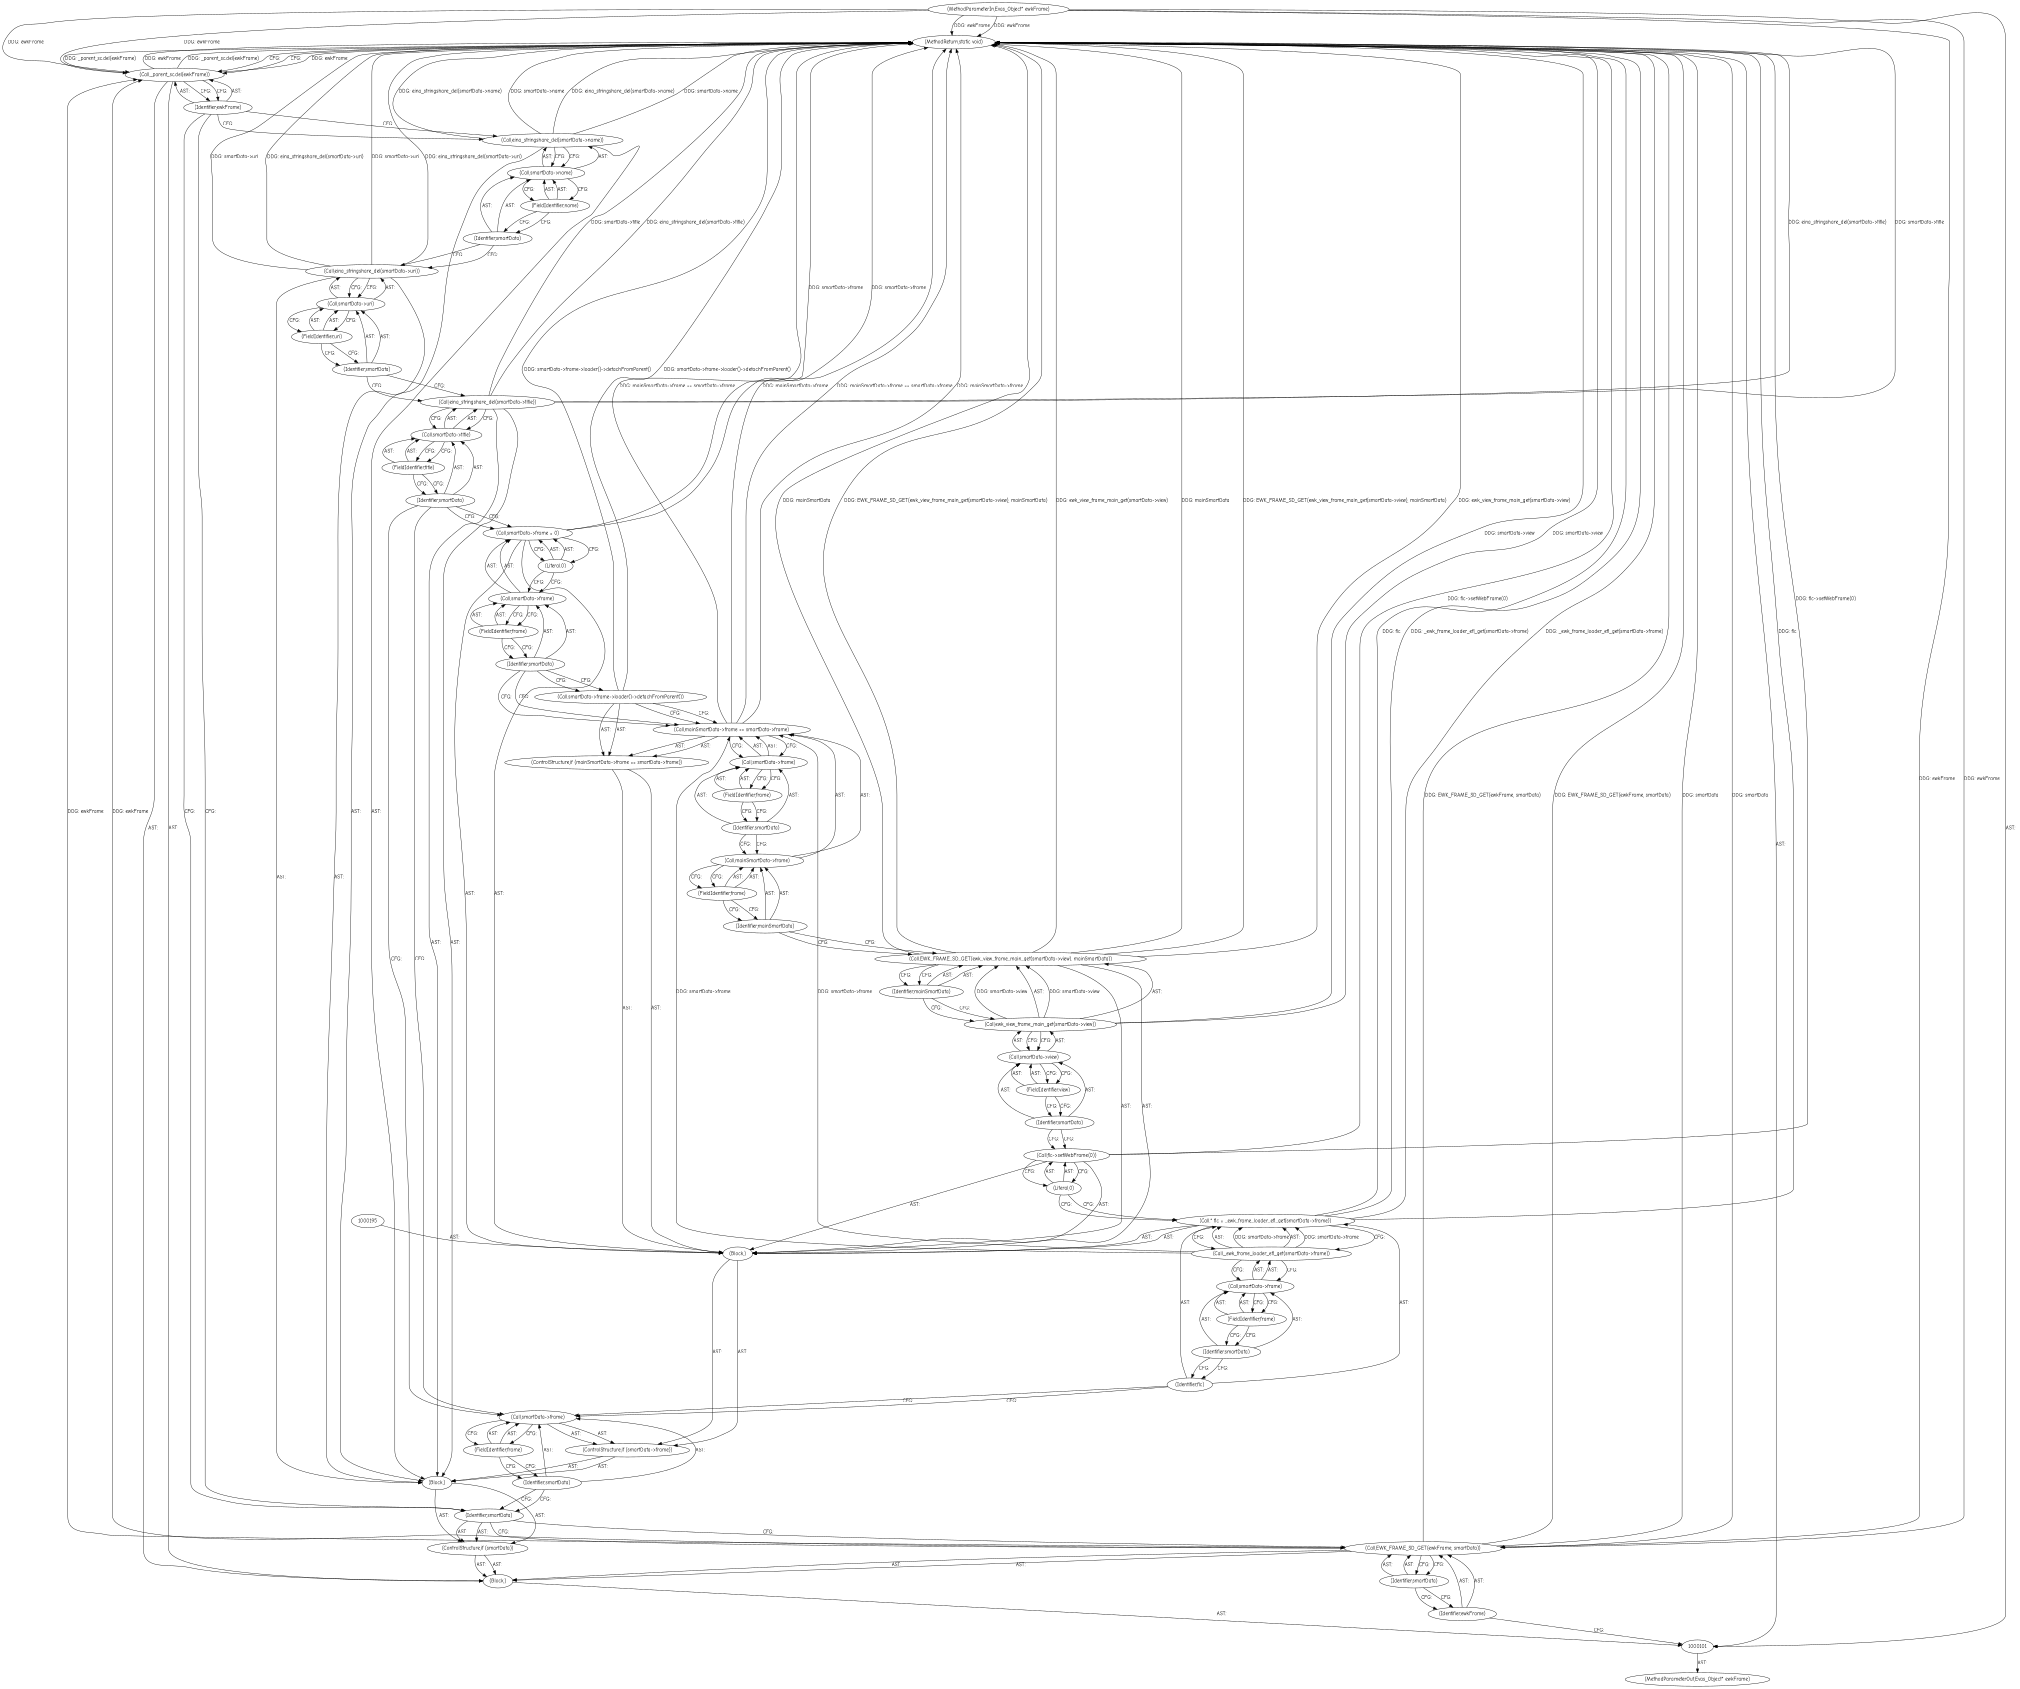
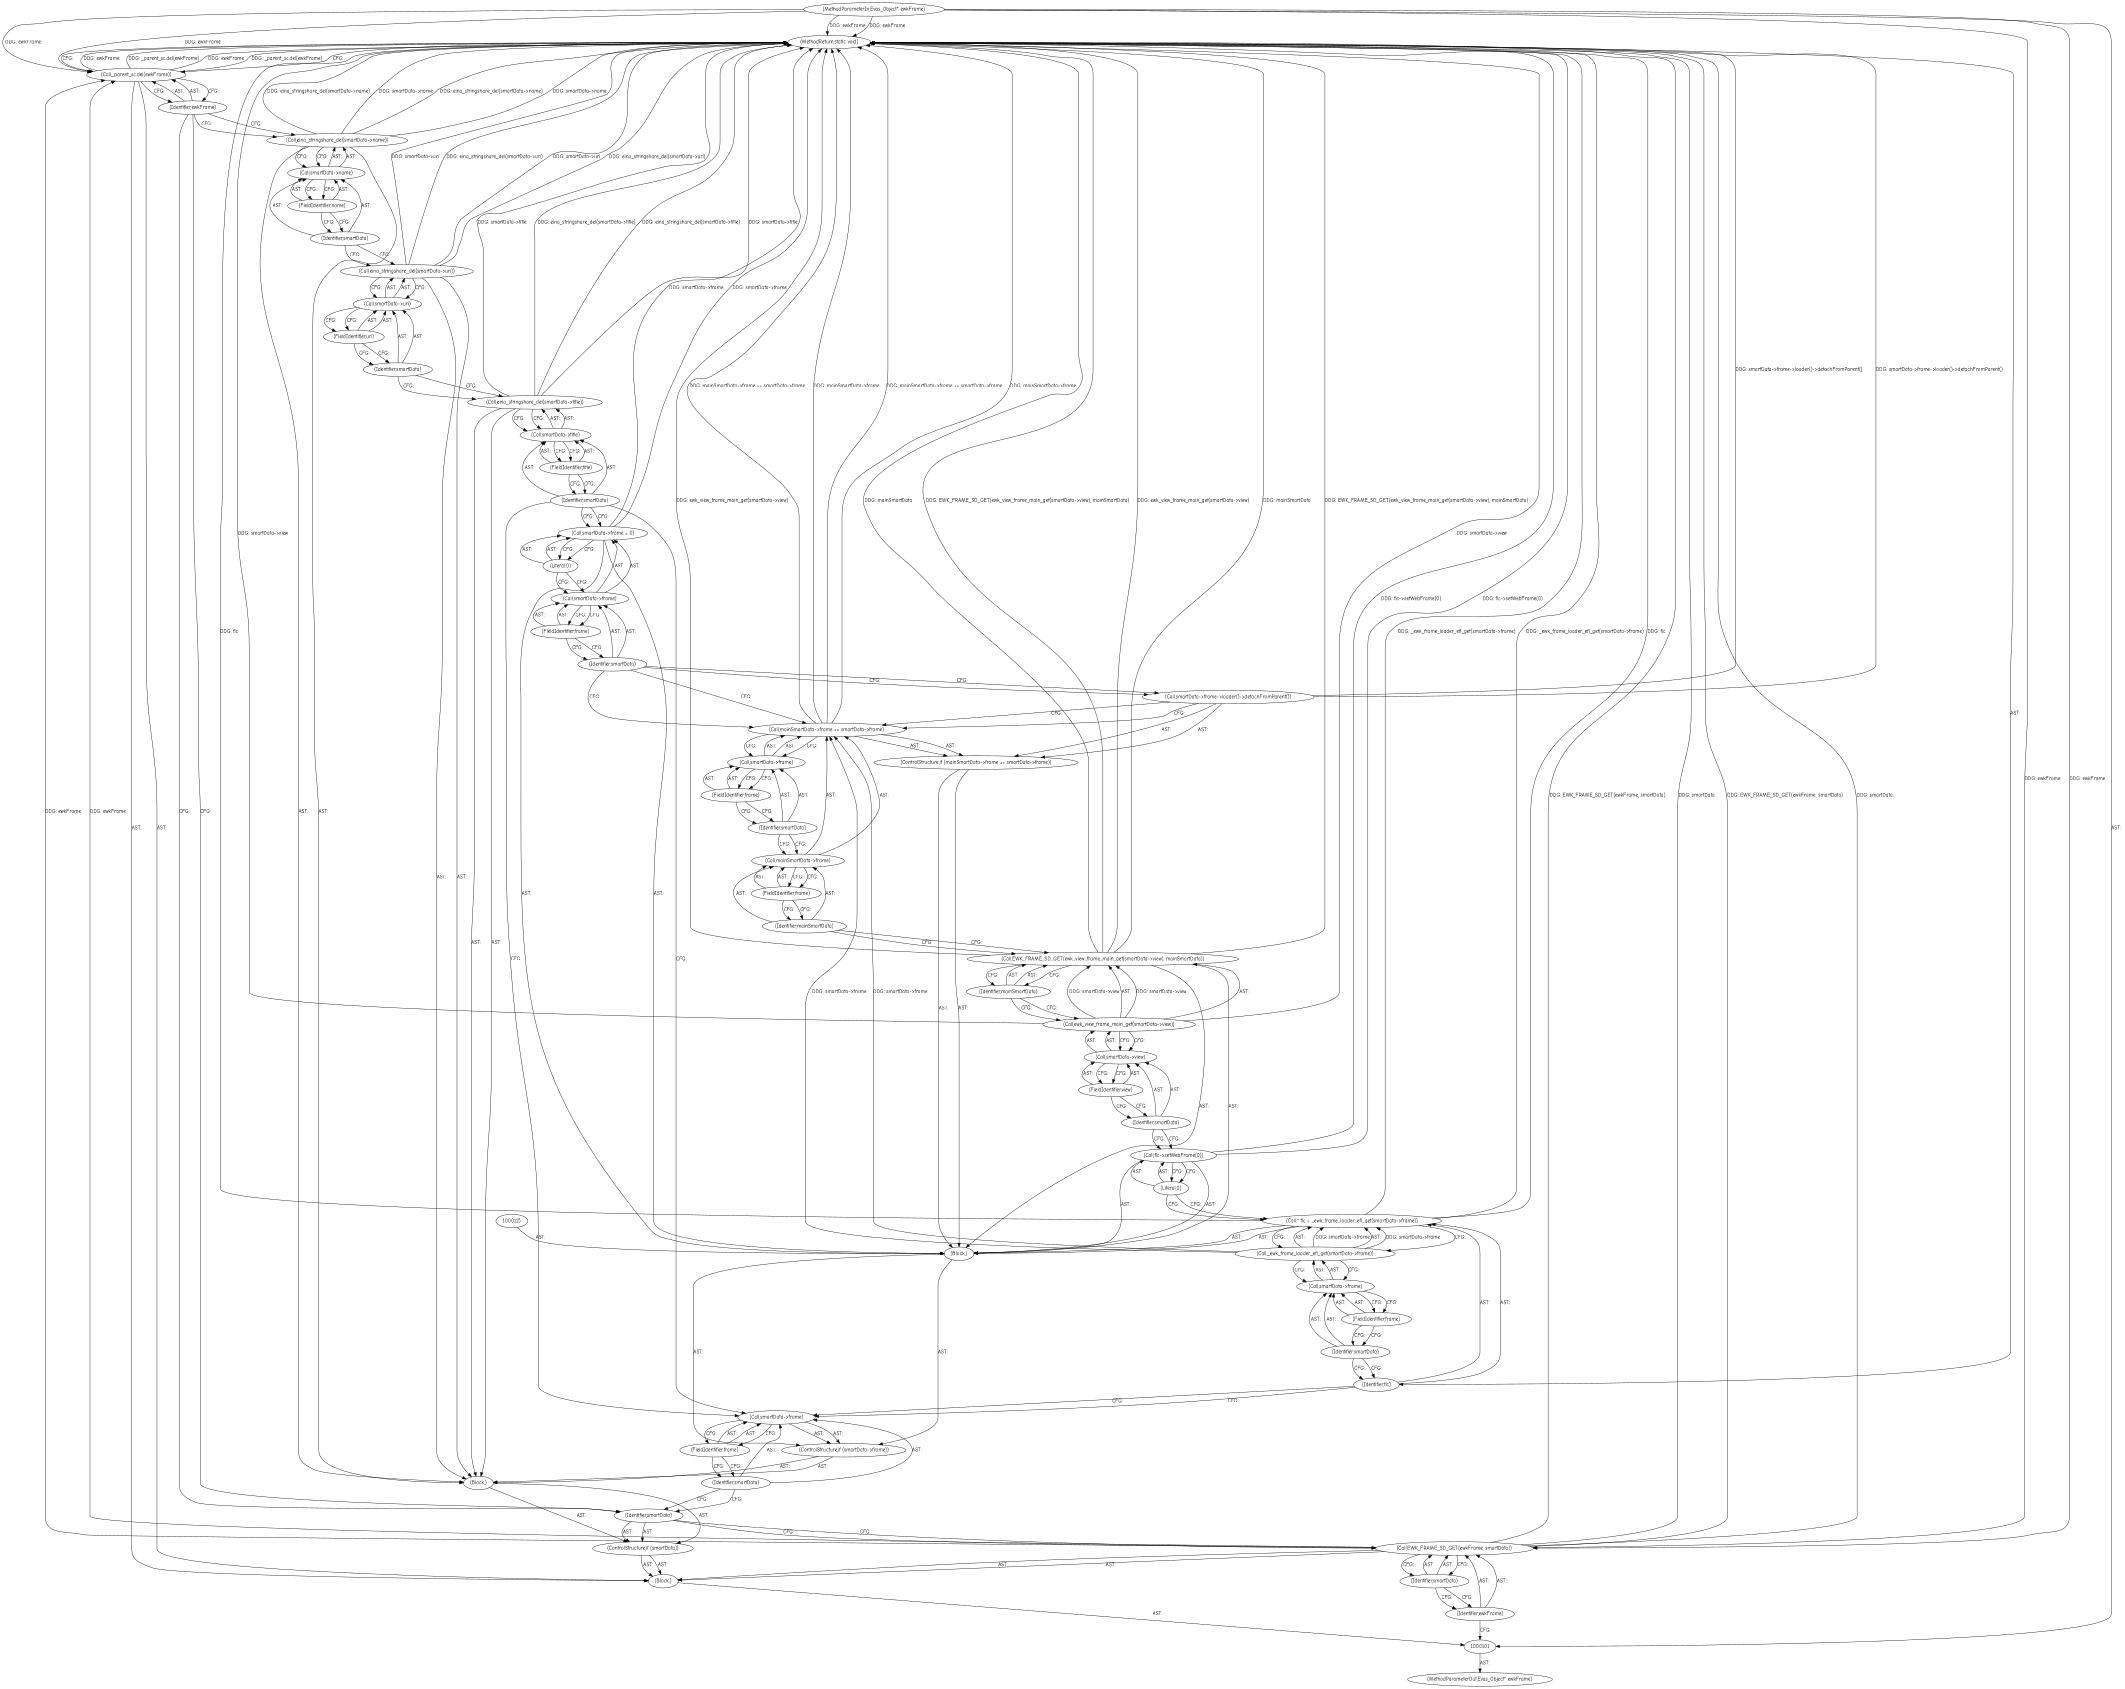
edge "(MethodReturn,static void)" -> "1000101": now "(MethodReturn,static void)" -> "(Identifier,flc)"
node "1000195": label "1000195" -> "1000115"
